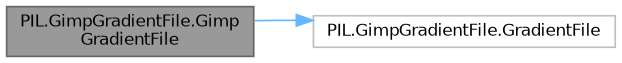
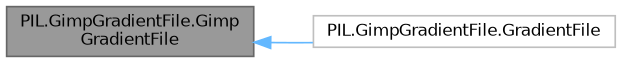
edge "PIL.GimpGradientFile.Gimp GradientFile" -> "PIL.GimpGradientFile.GradientFile": reversed
